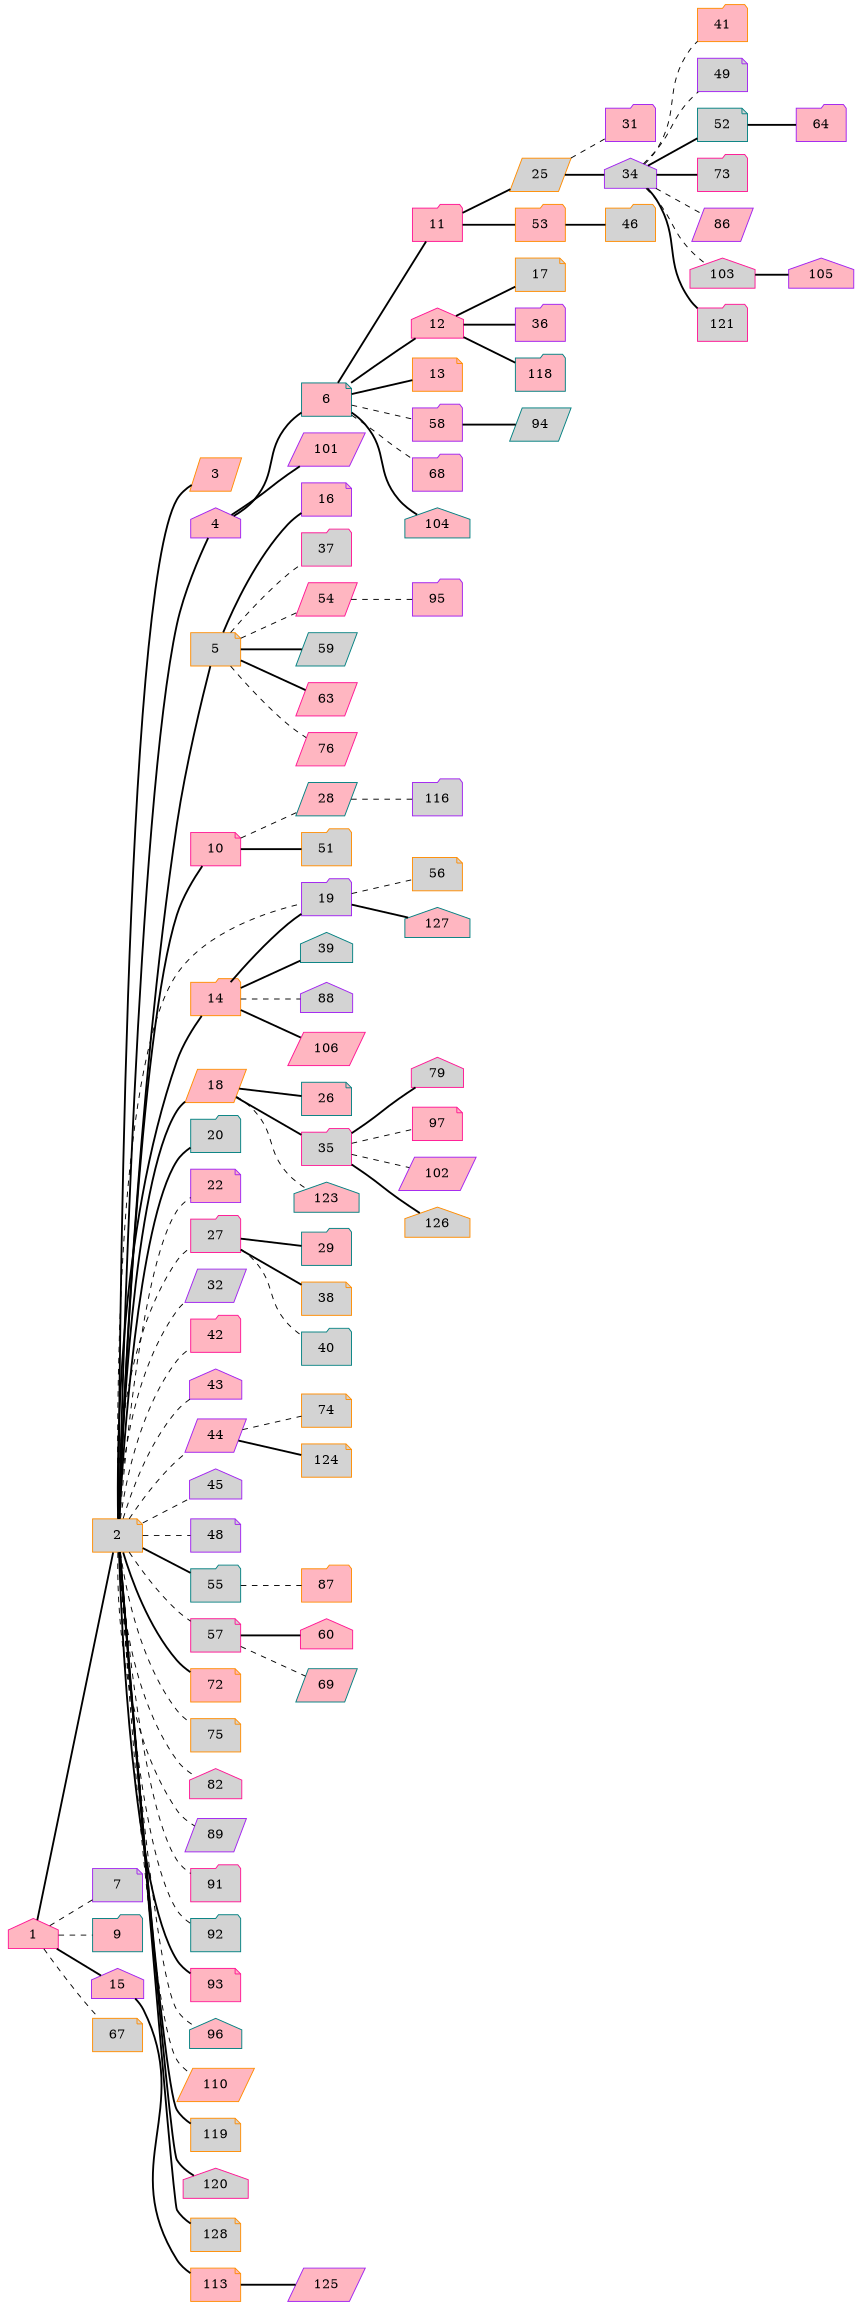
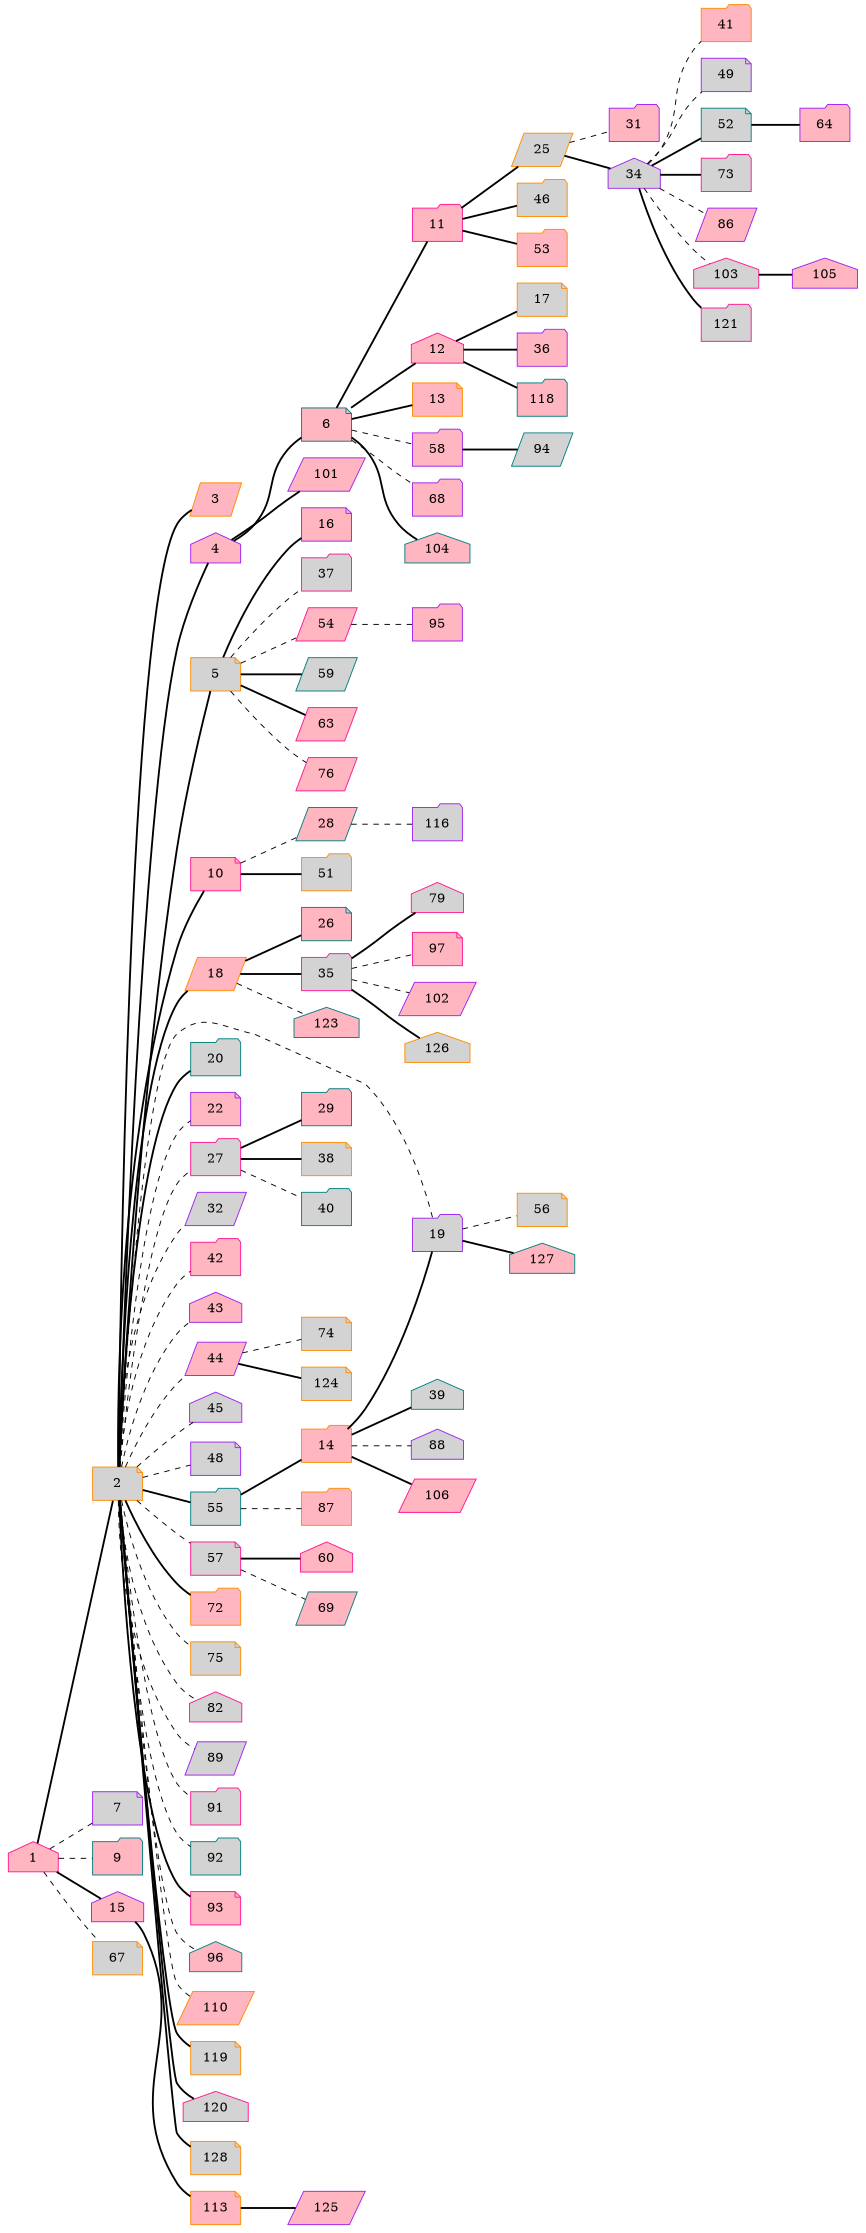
edge "53" -- "46": now "11" -- "46"
edge "14" -- "2": now "14" -- "55"
node "72": shape note -> folder
